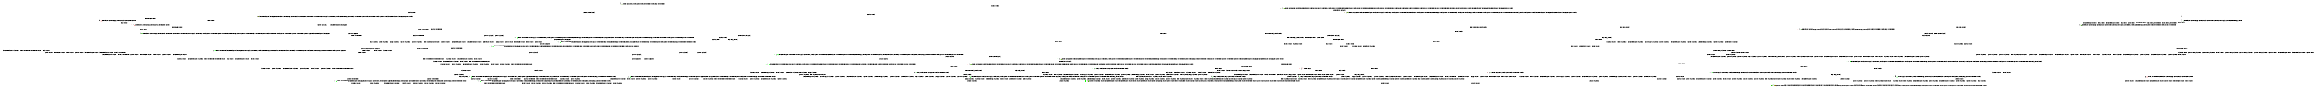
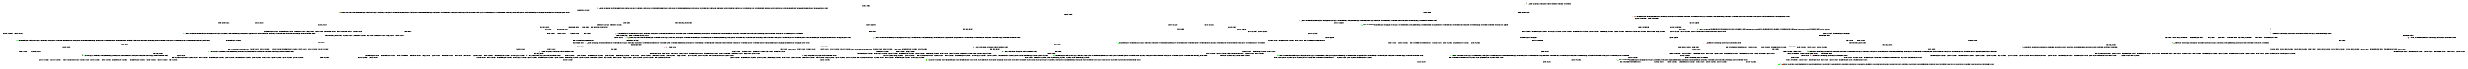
edge "gg" -> "e": added, label "KEX30 / NO_RESP"
edge "k" -> "f": added, label "CH_OPEN / NO_CONN"
edge "z" -> "dd": removed, label "REKEY / KEXINIT|KEX31+NEWKEYS|NO_RESP"
edge "y" -> "s": now "y" -> "ii"
